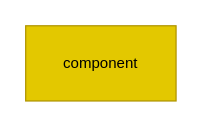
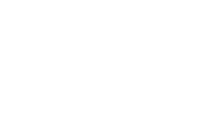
node "component": removed
